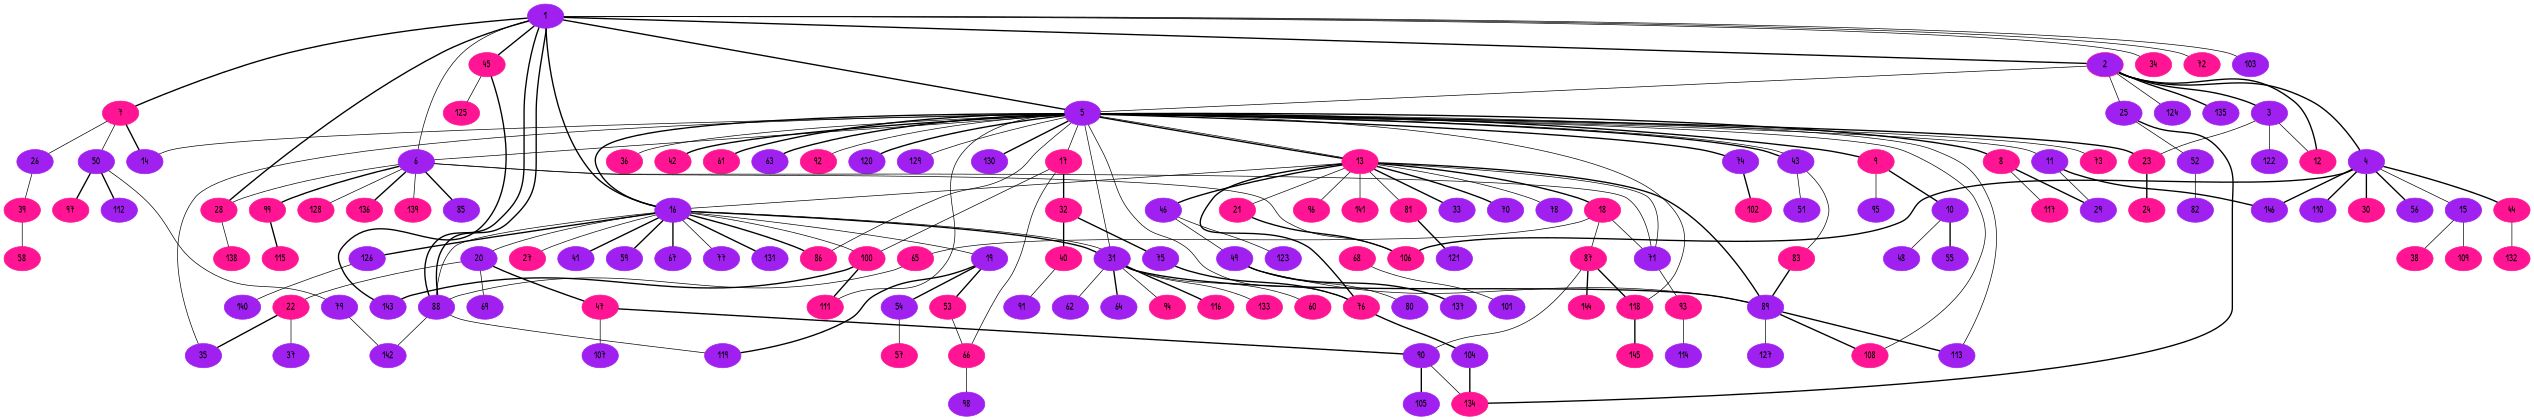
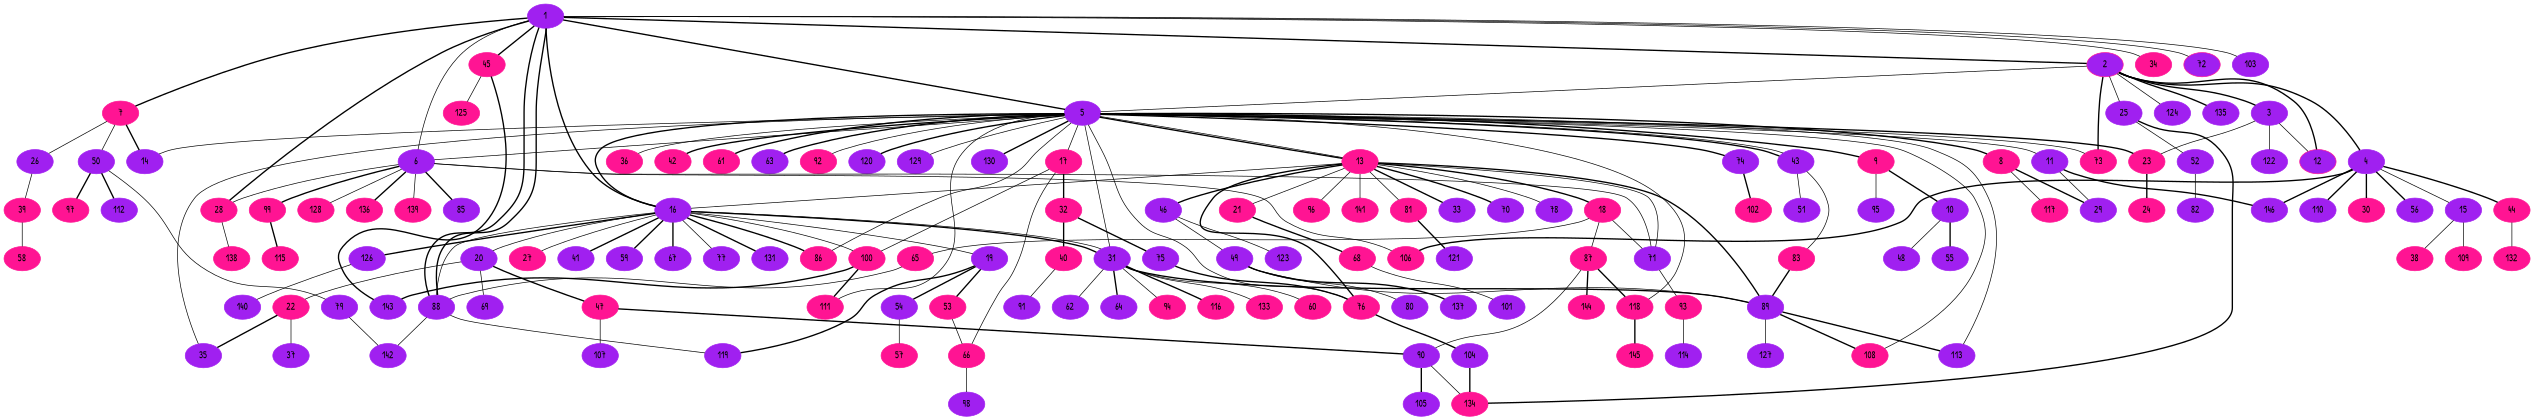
node "72": fillcolor deeppink -> purple
edge "2" -- "73": added
node "12": fillcolor deeppink -> purple
edge "21" -- "106": now "21" -- "68"
